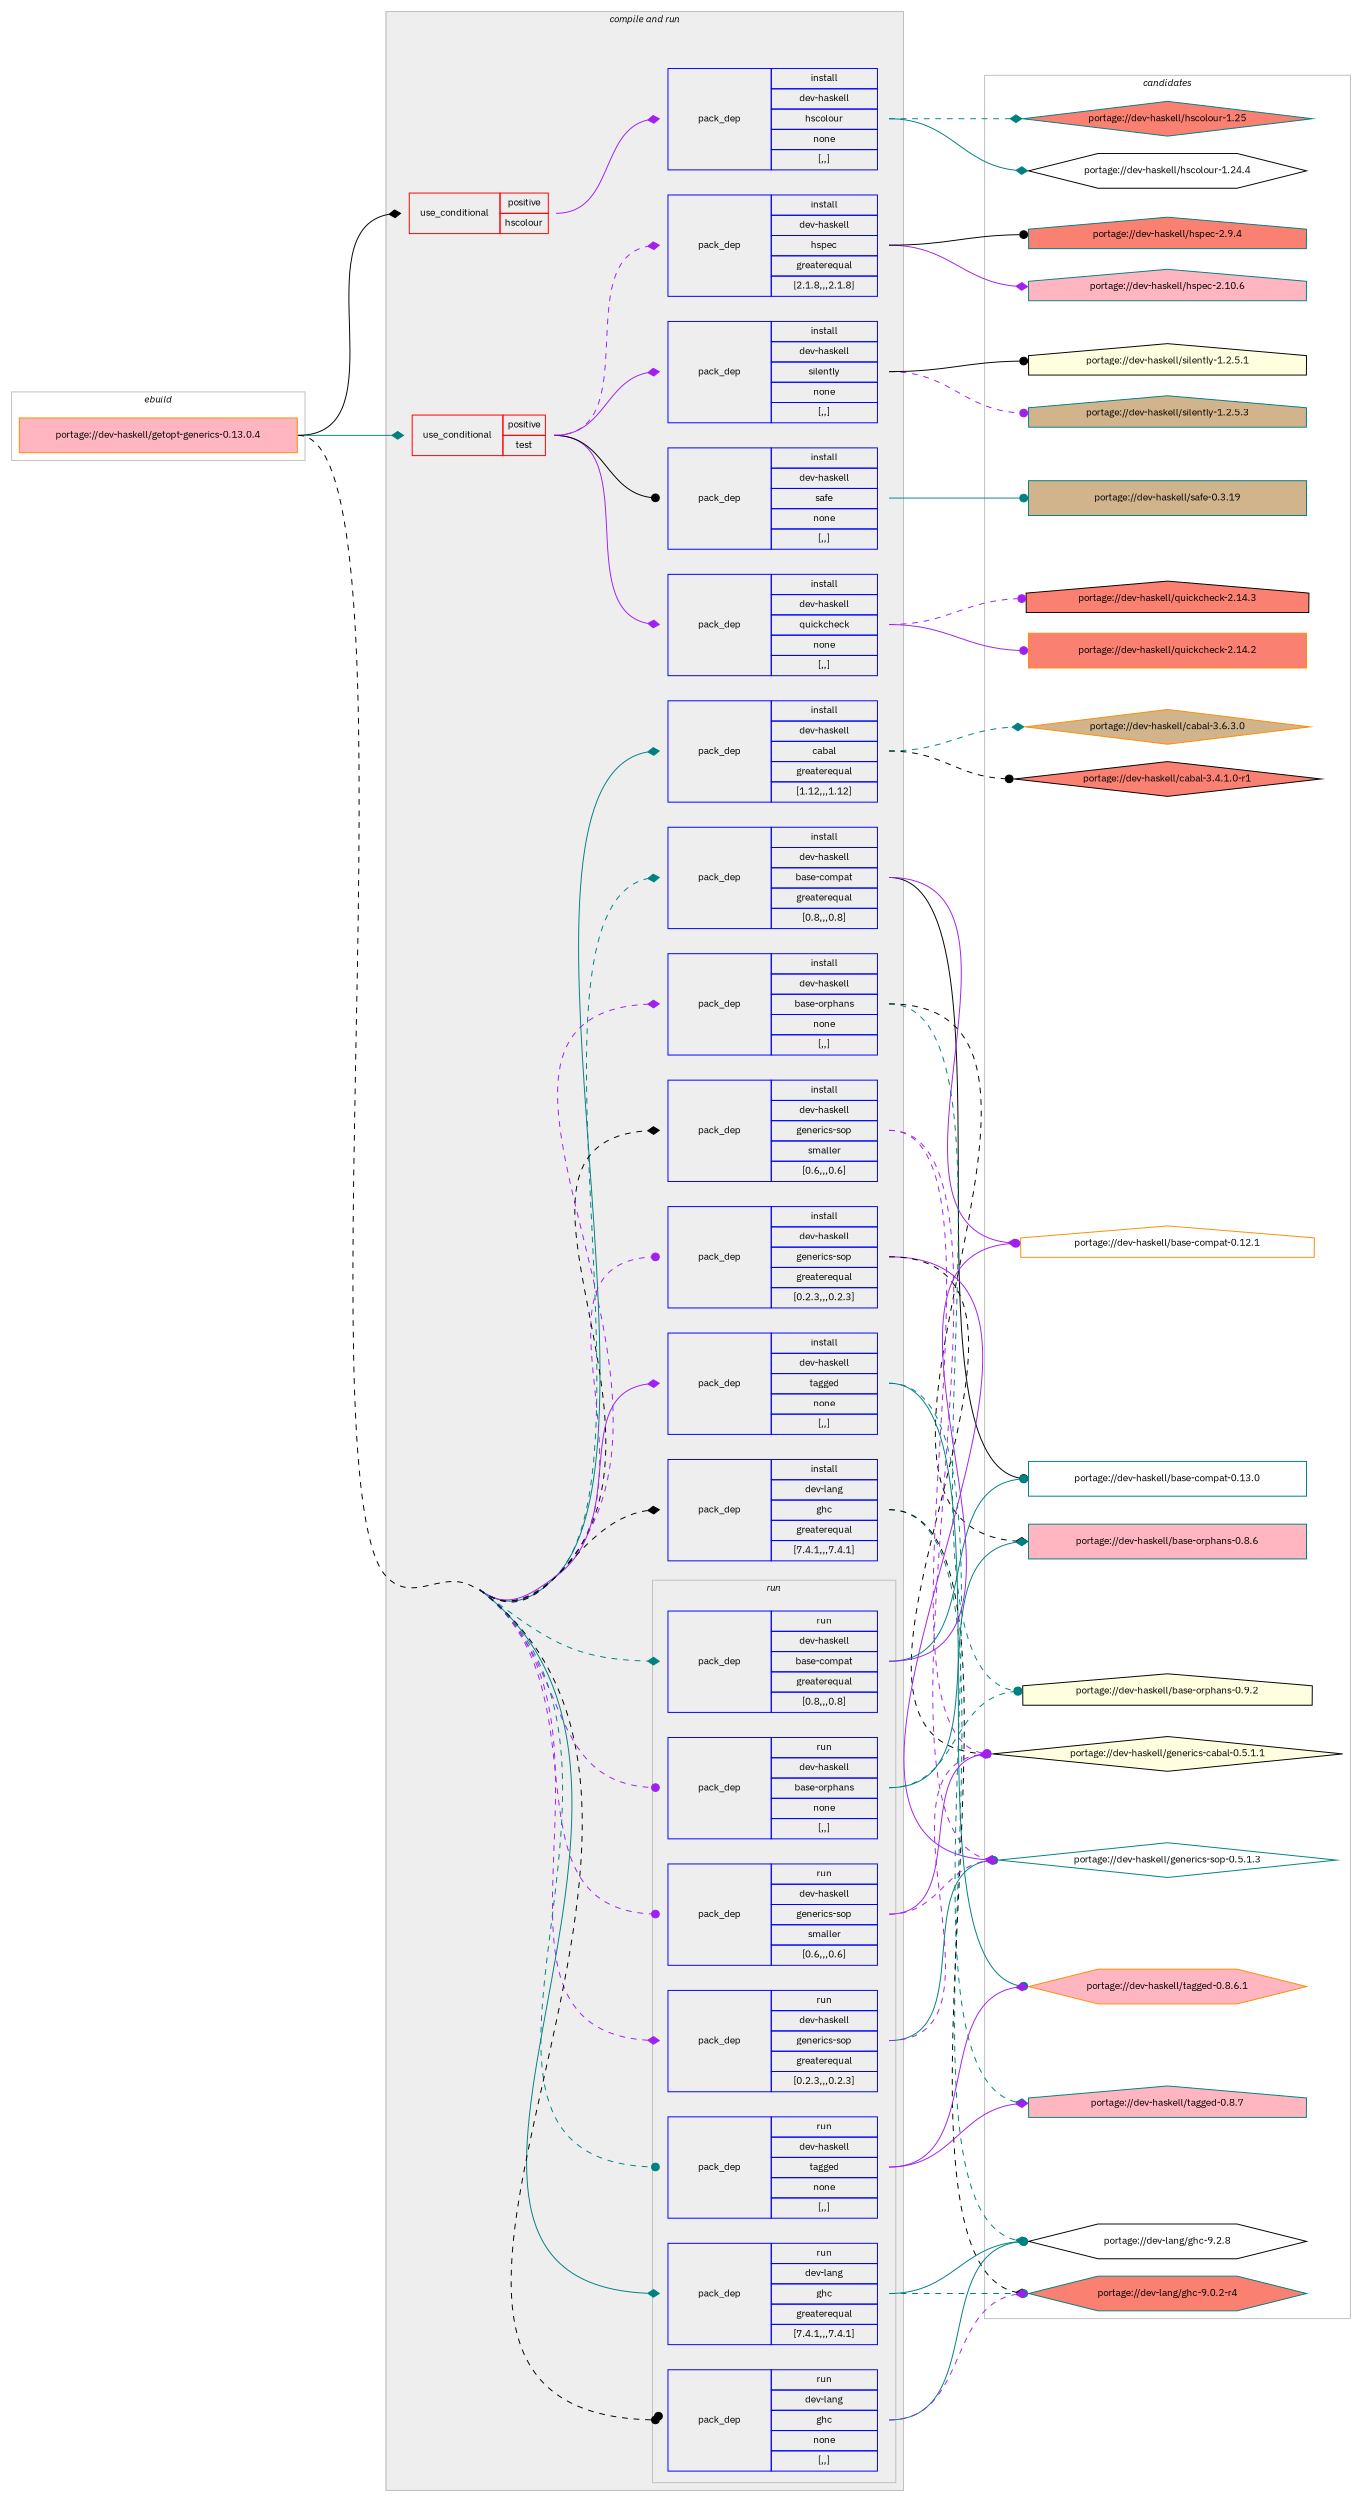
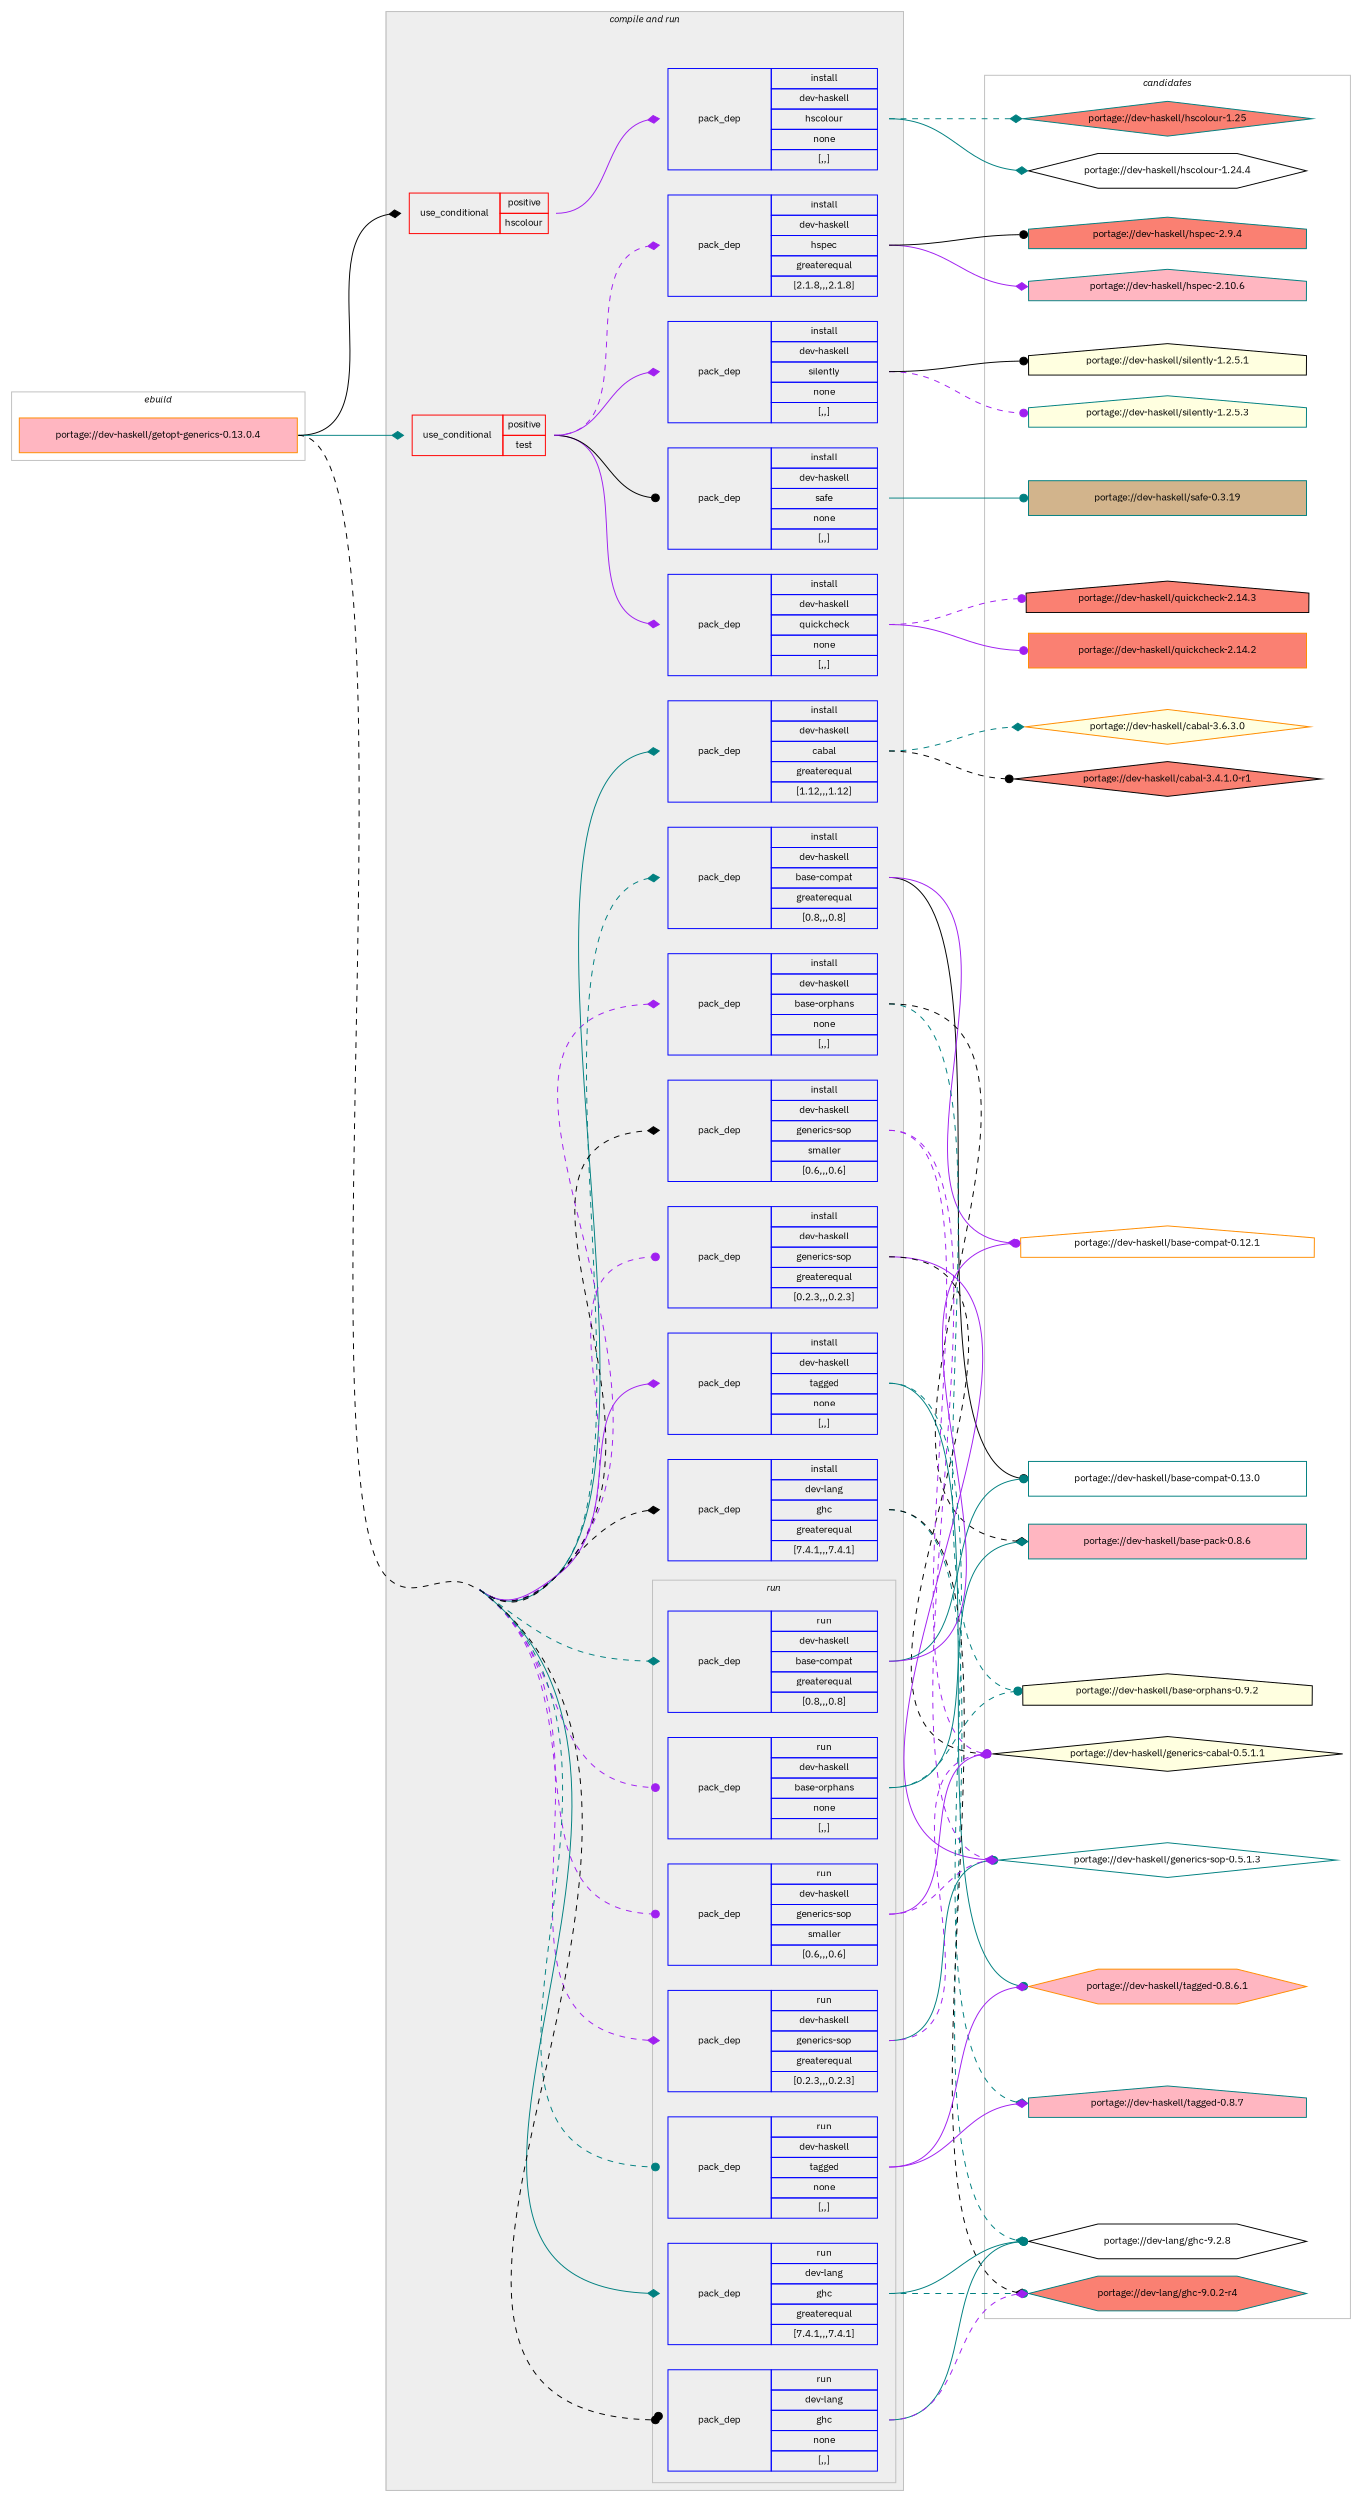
node "portage://dev-haskell/silently-1.2.5.3": fillcolor tan -> lightyellow
node "portage://dev-haskell/cabal-3.6.3.0": fillcolor tan -> lightyellow
node "portage://dev-haskell/base-orphans-0.8.6": label "portage://dev-haskell/base-orphans-0.8.6" -> "portage://dev-haskell/base-pack-0.8.6"
